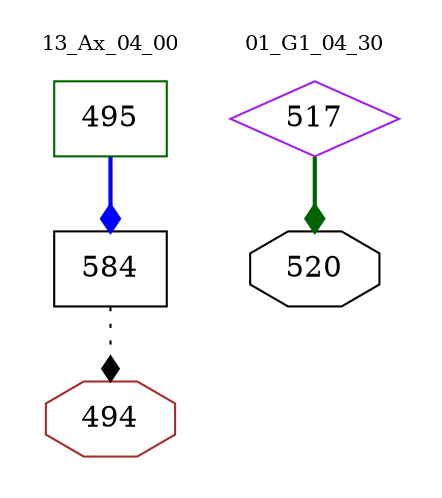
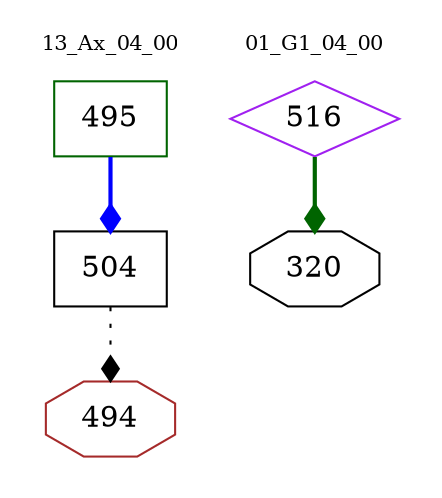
cluster "01_G1_04_30": label "01_G1_04_30" -> "01_G1_04_00"
node "517": label "517" -> "516"
node "584": label "584" -> "504"
node "520": label "520" -> "320"
